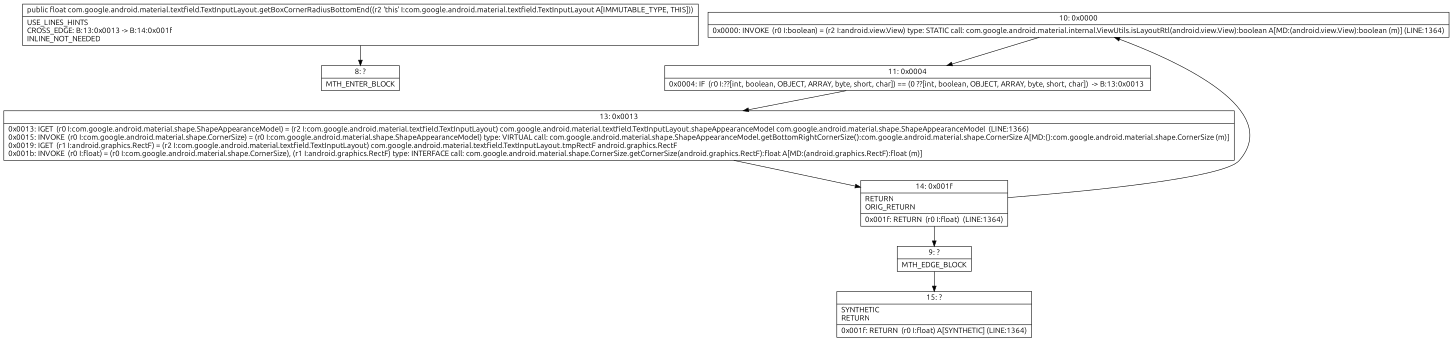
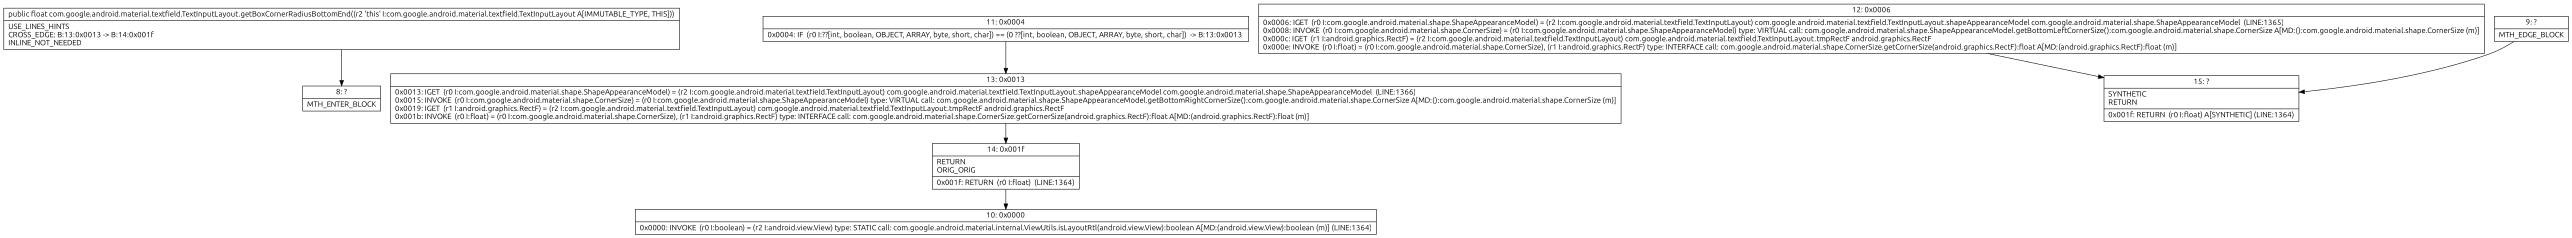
node "12: 0x0006": added
edge "10: 0x0000" -> "11: 0x0004": removed
node "14: 0x001f": text "ORIG_RETURN" -> "ORIG_ORIG"
edge "14: 0x001f" -> "9: ?": removed
